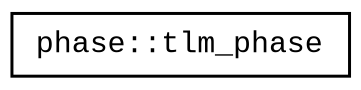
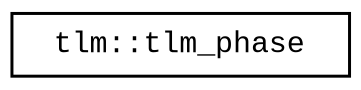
node "phase::tlm_phase": label "phase::tlm_phase" -> "tlm::tlm_phase"
